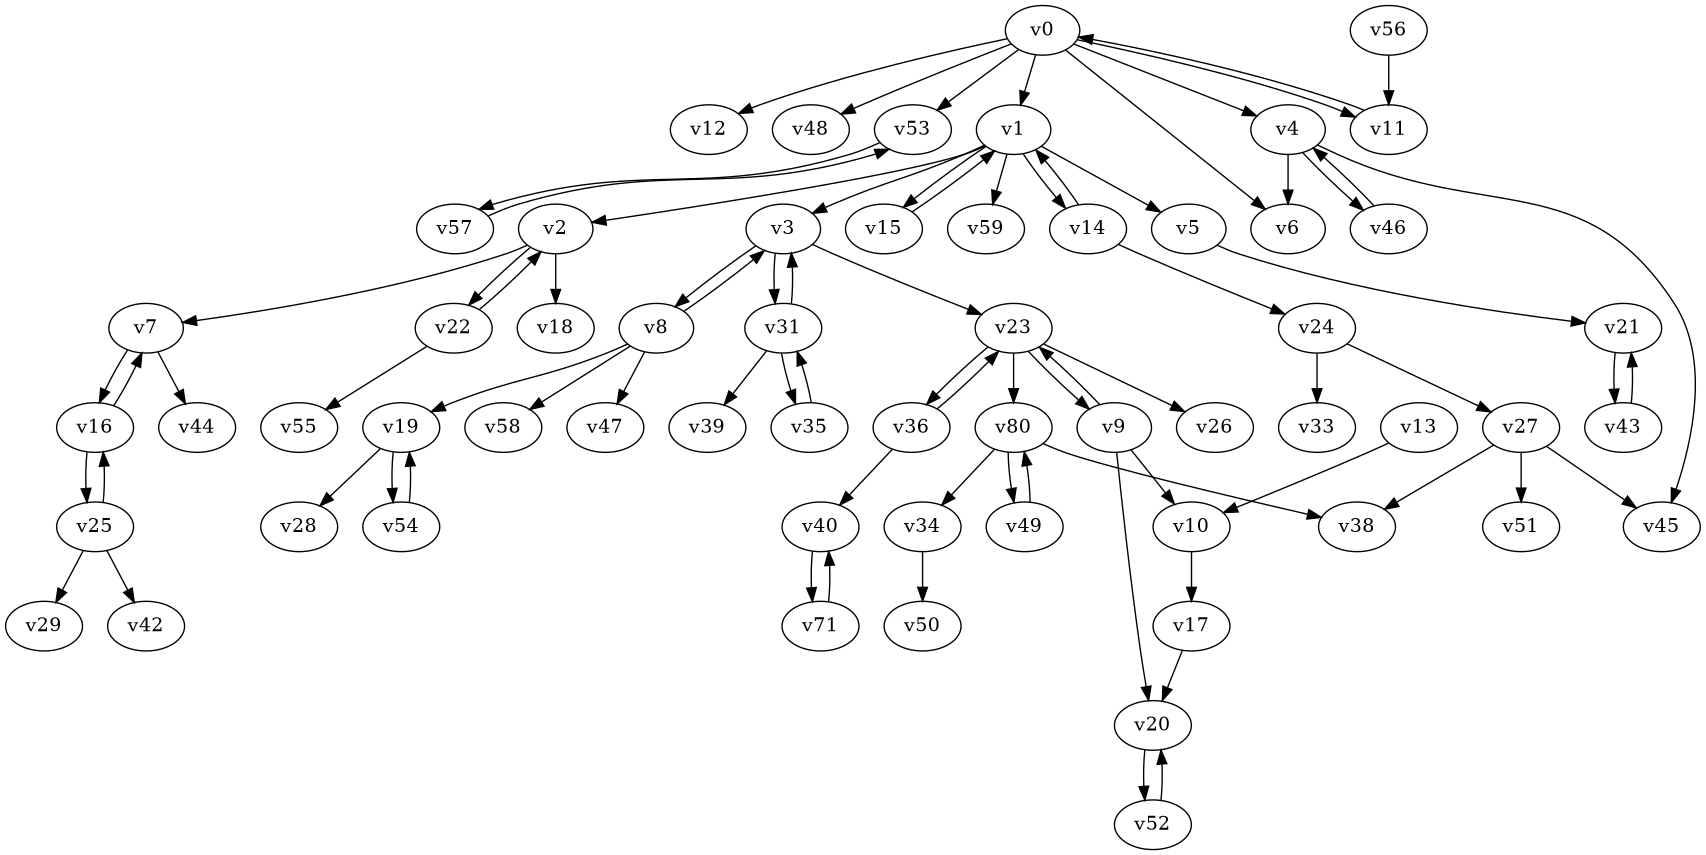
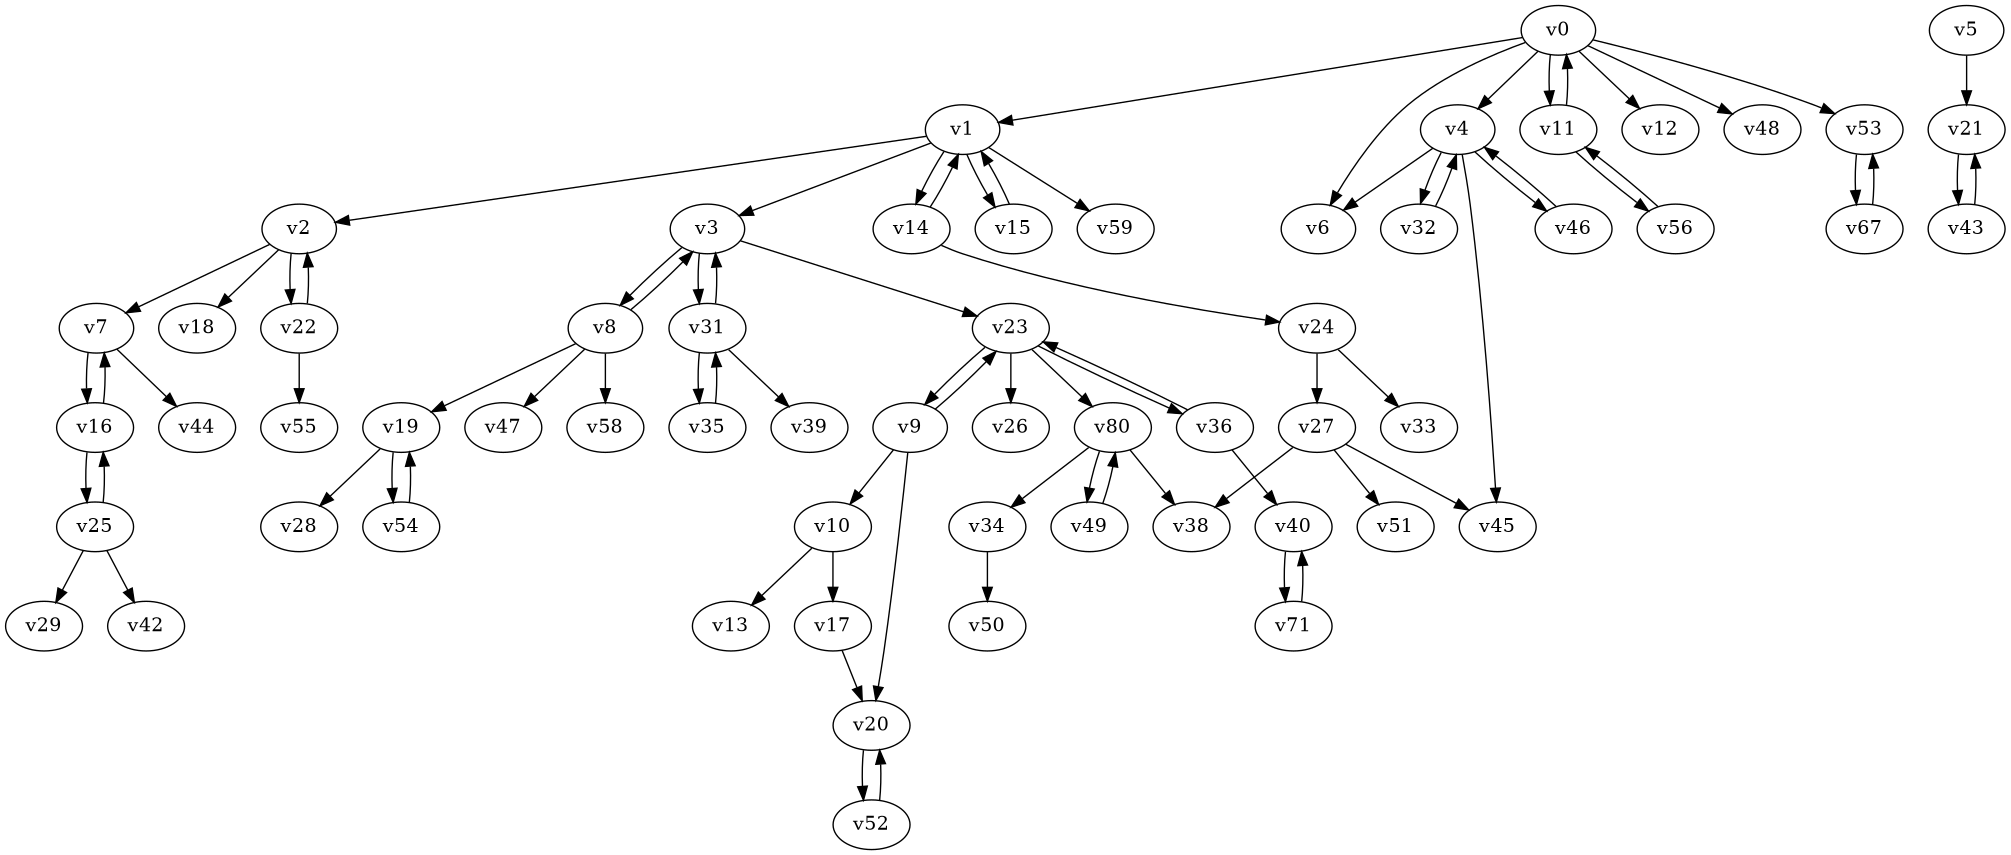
edge "v1" -> "v5": removed
edge "v11" -> "v56": added
node "v57": label "v57" -> "v67"
node "v32": added
edge "v13" -> "v10": reversed
